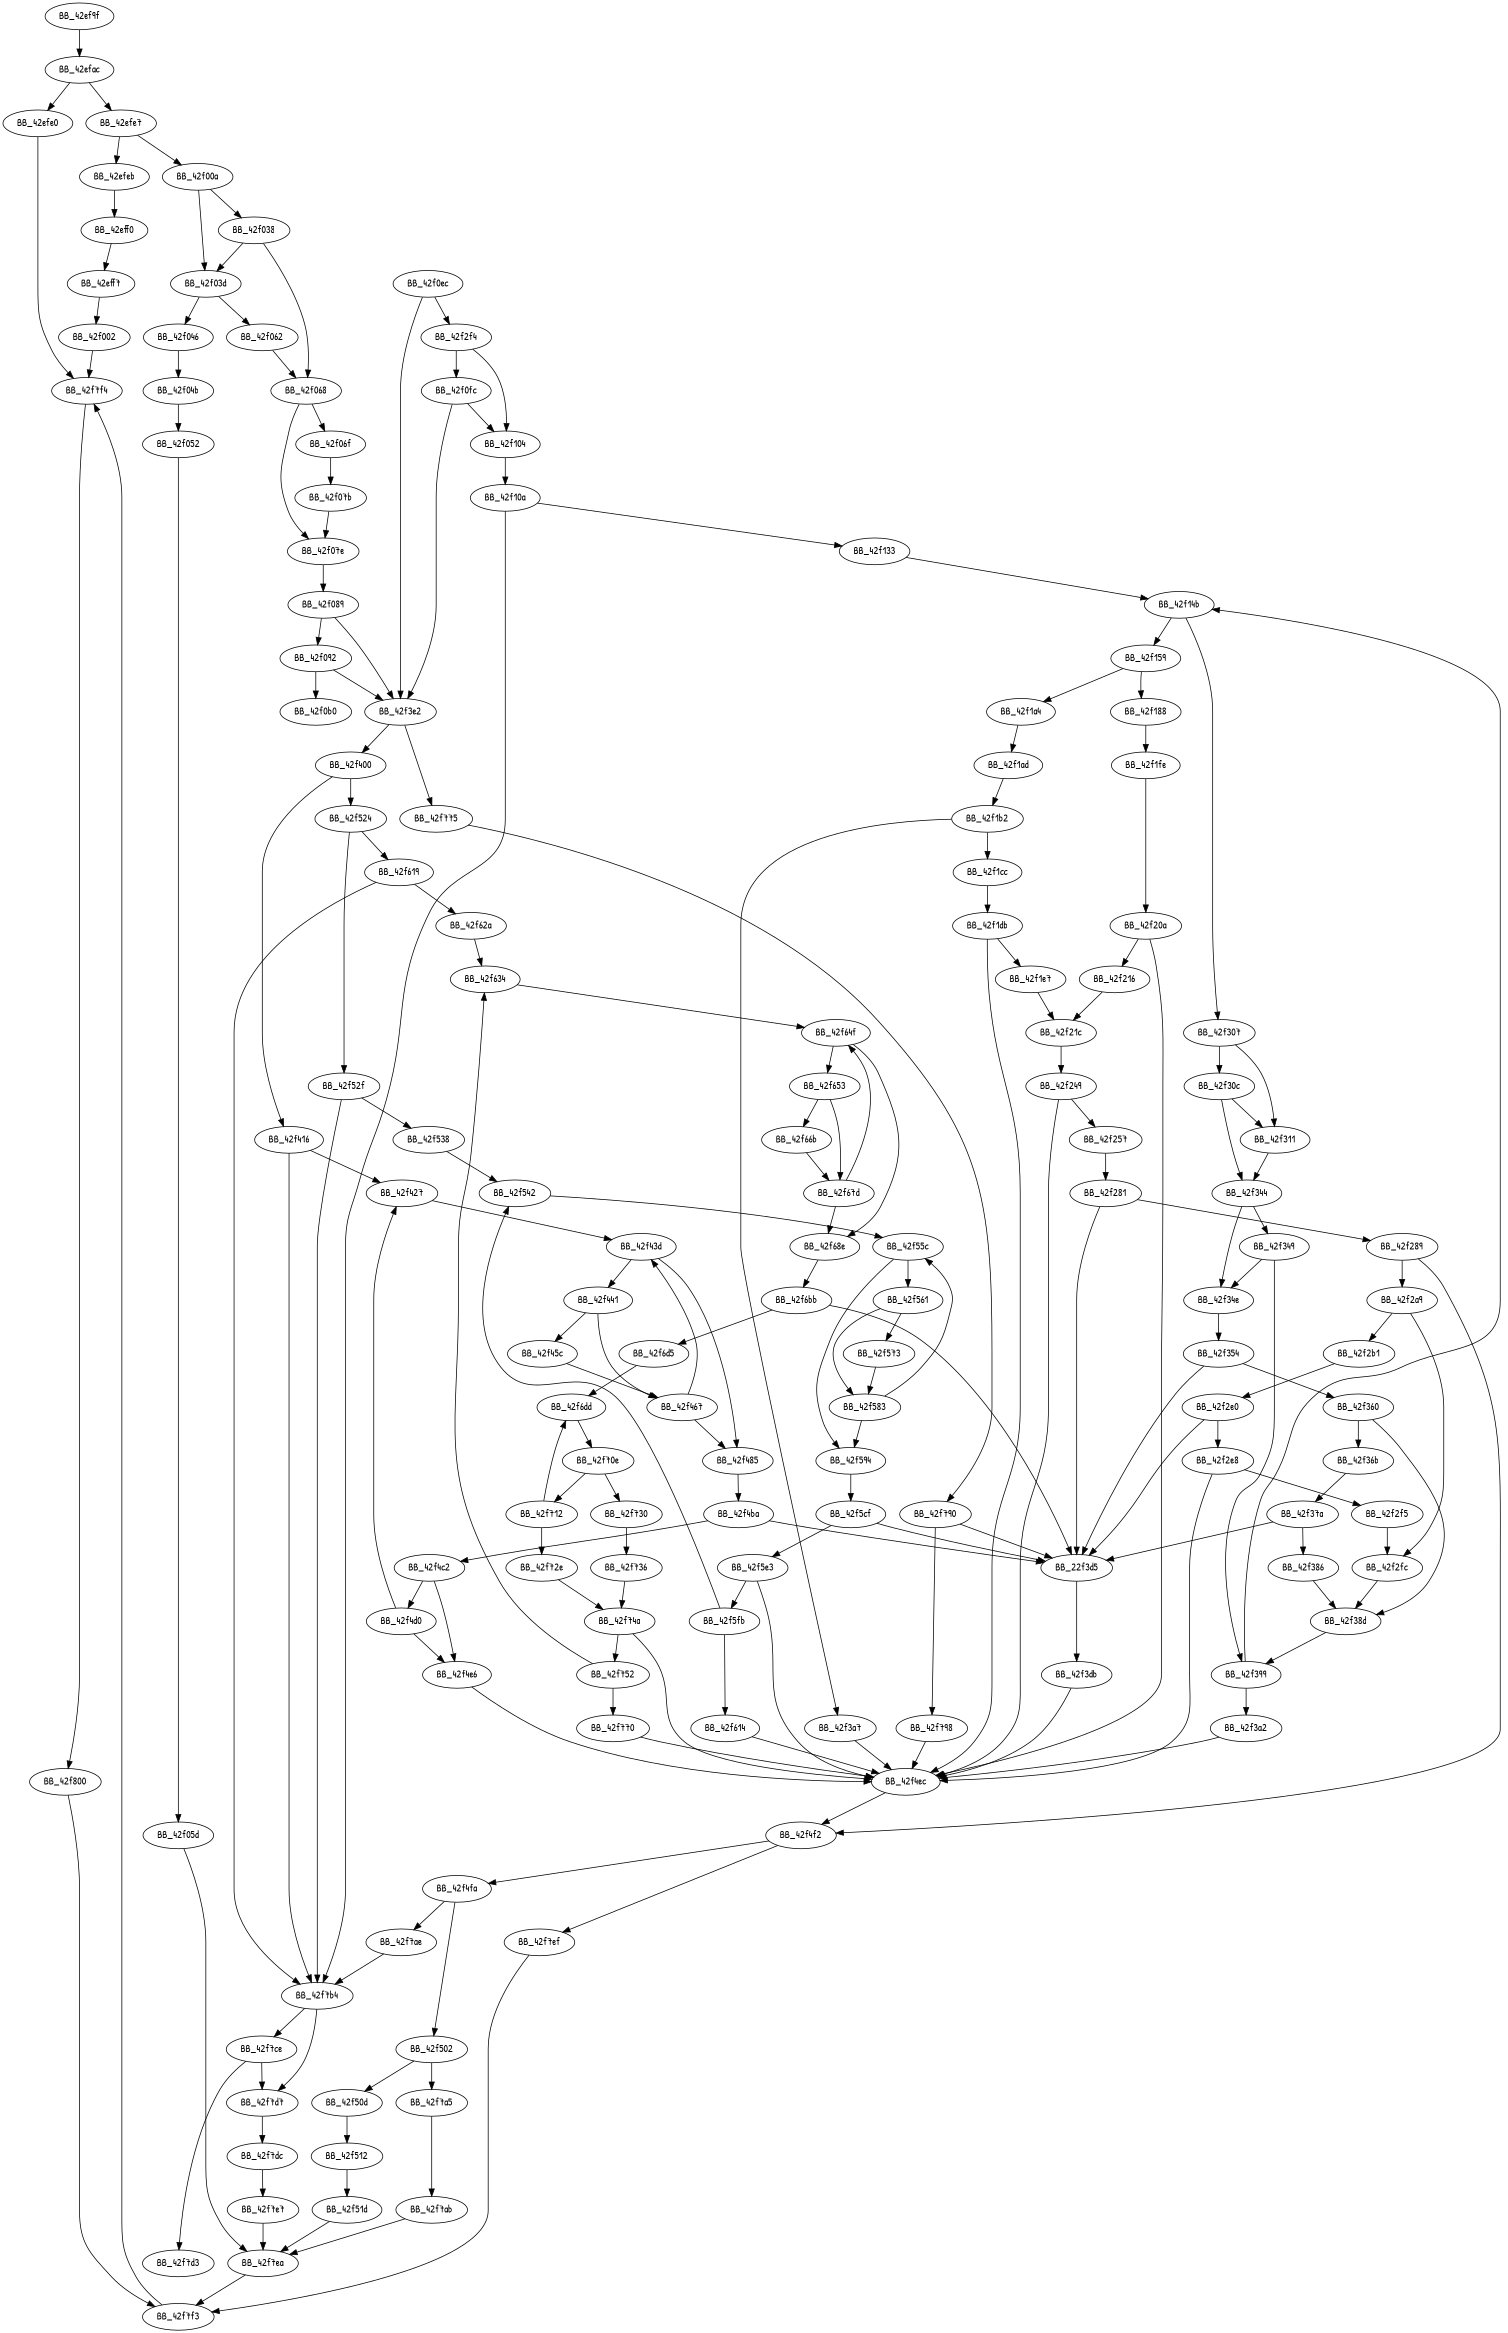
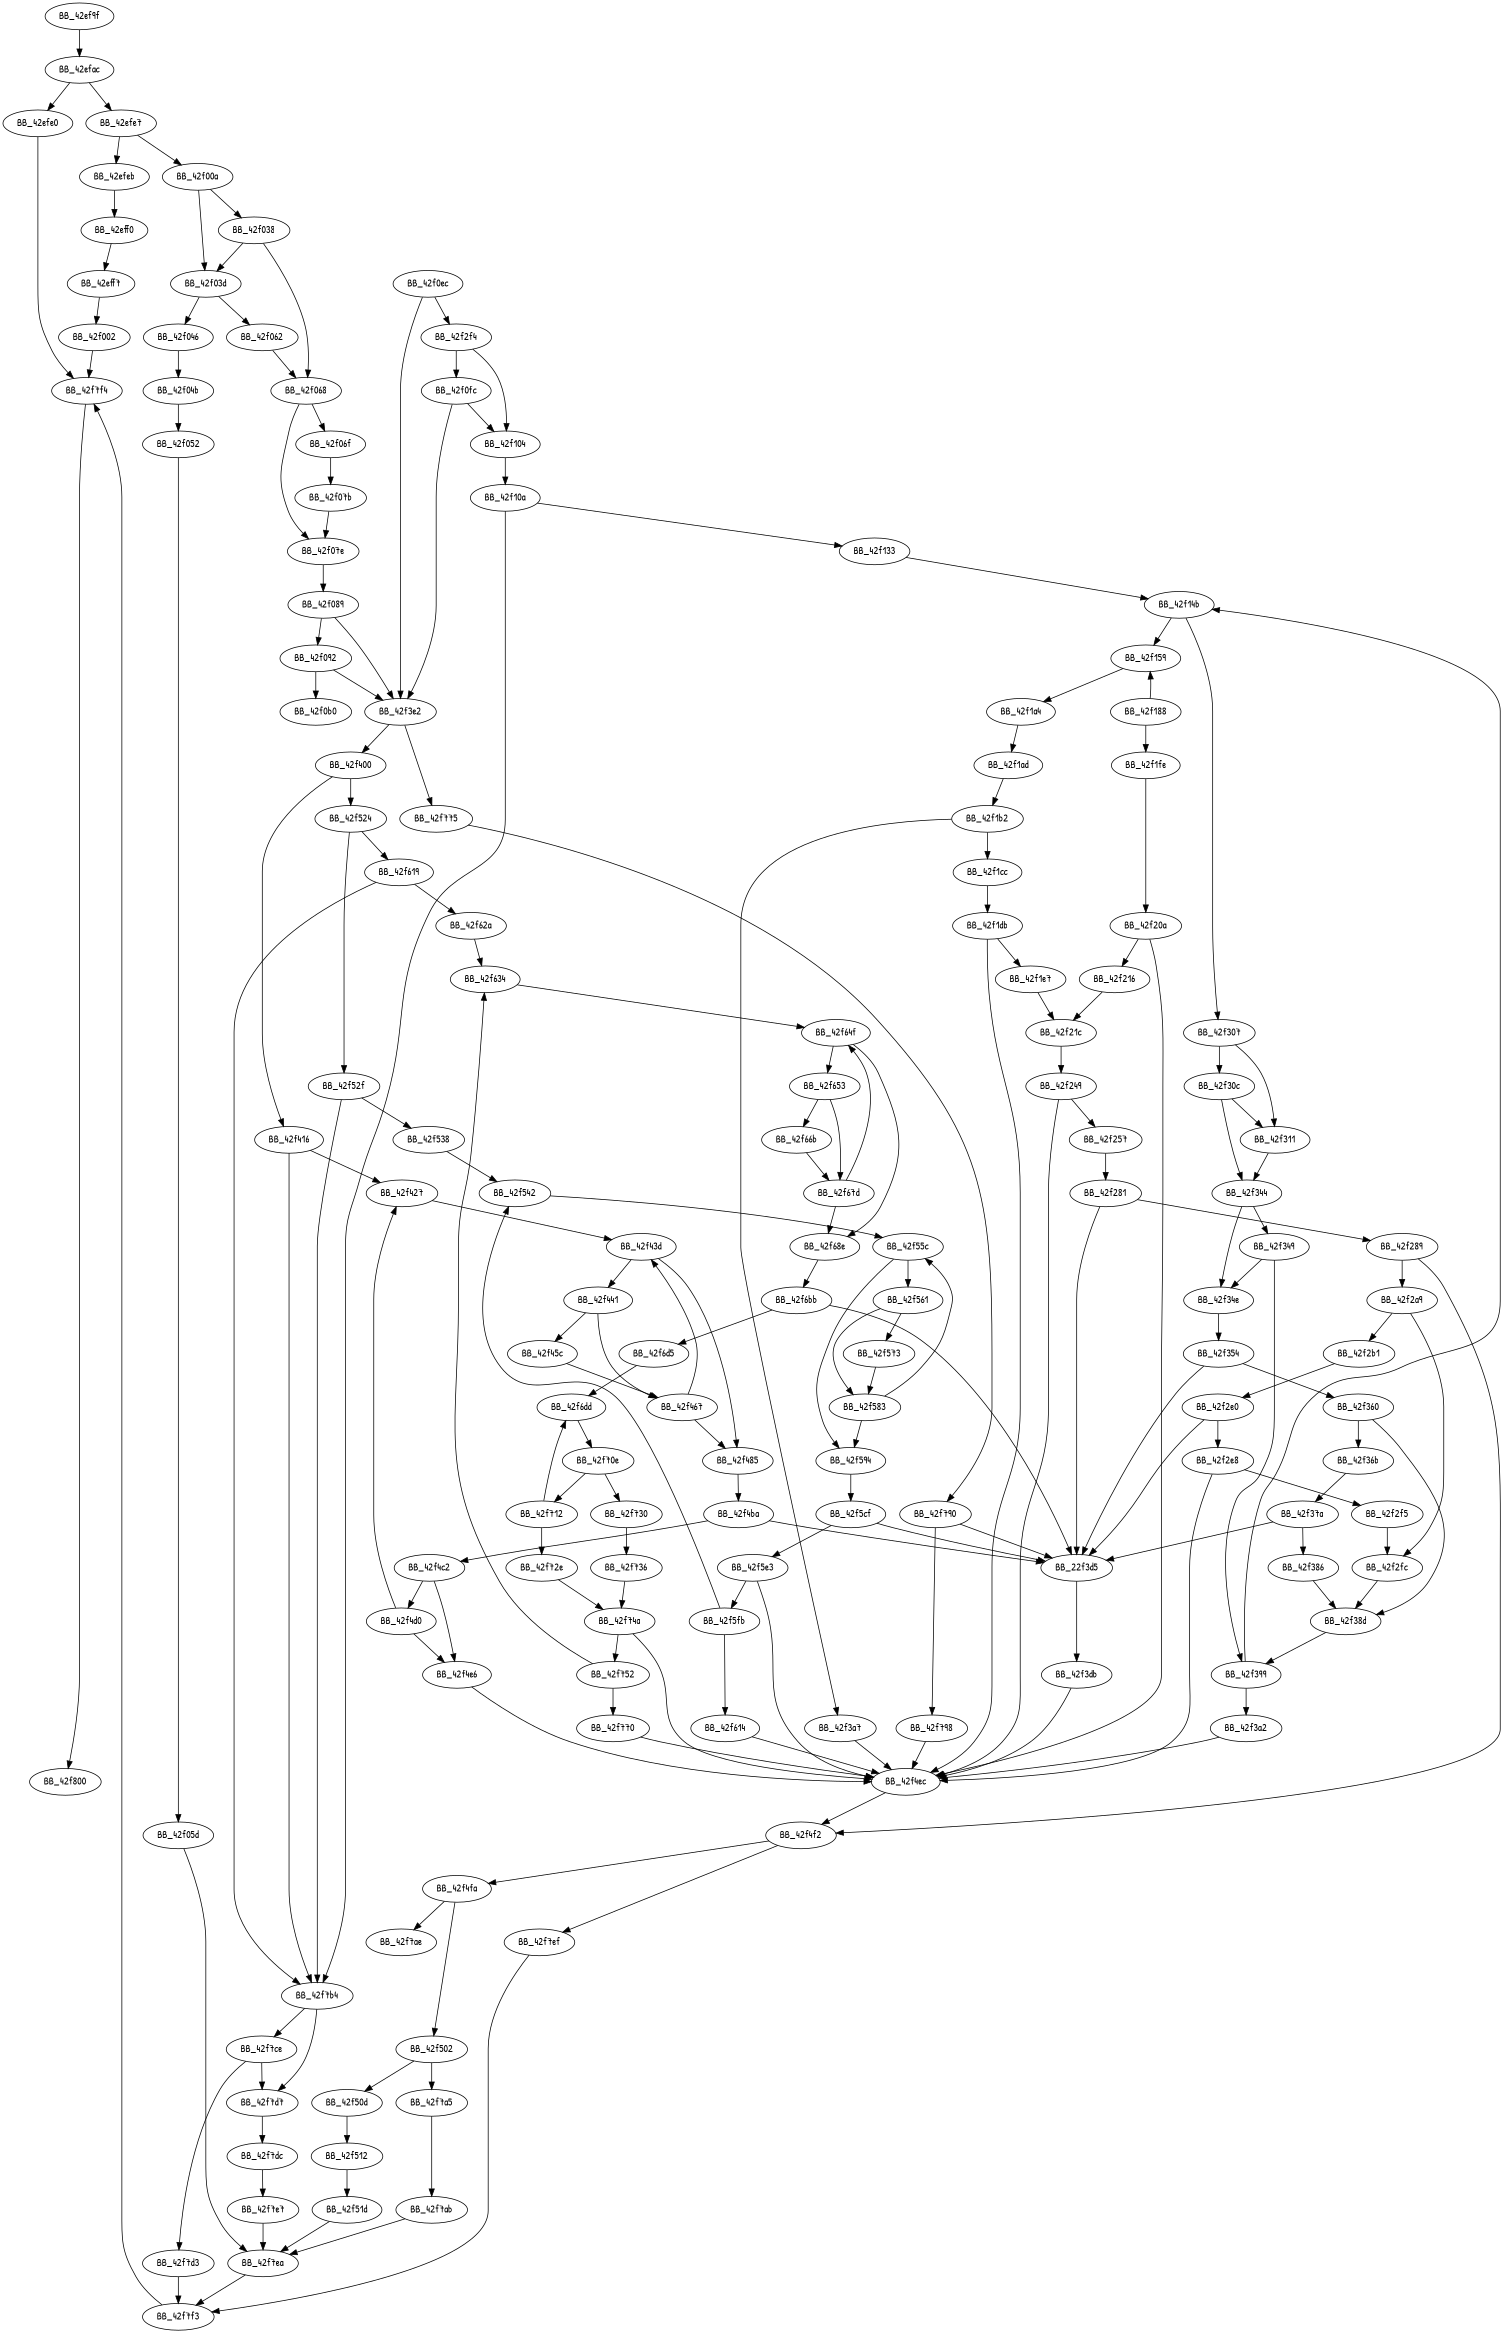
edge "BB_42f159" -> "BB_42f188": reversed
edge "BB_42f7ae" -> "BB_42f7b4": removed
edge "BB_42f800" -> "BB_42f7f3": now "BB_42f7d3" -> "BB_42f7f3"
